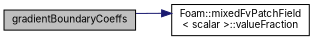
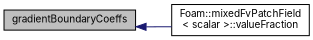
edge "gradientBoundaryCoeffs" -> "Foam::mixedFvPatchField < scalar >::valueFraction": reversed
